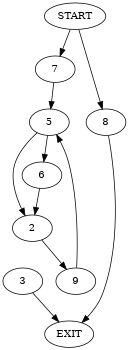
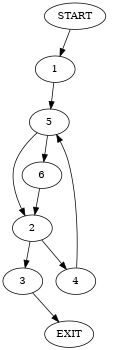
node "7": label "7" -> "1"
node "8": removed
edge "2" -> "3": added
node "9": label "9" -> "4"
